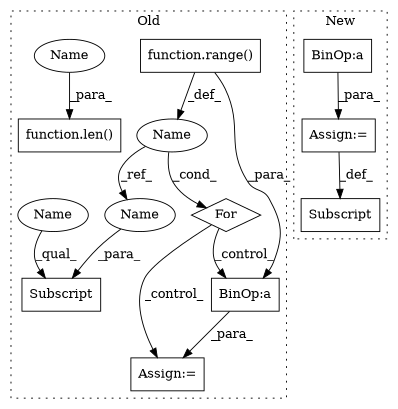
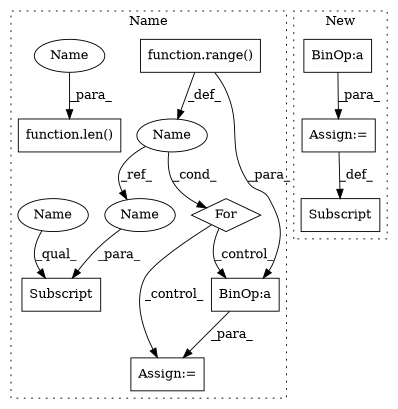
cluster "Old": label "Old" -> "Name"
